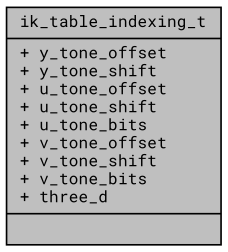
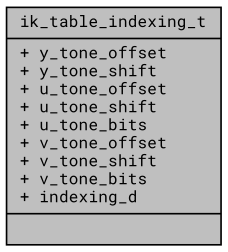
node "ik_table_indexing_t": text "+ three_d" -> "+ indexing_d"
